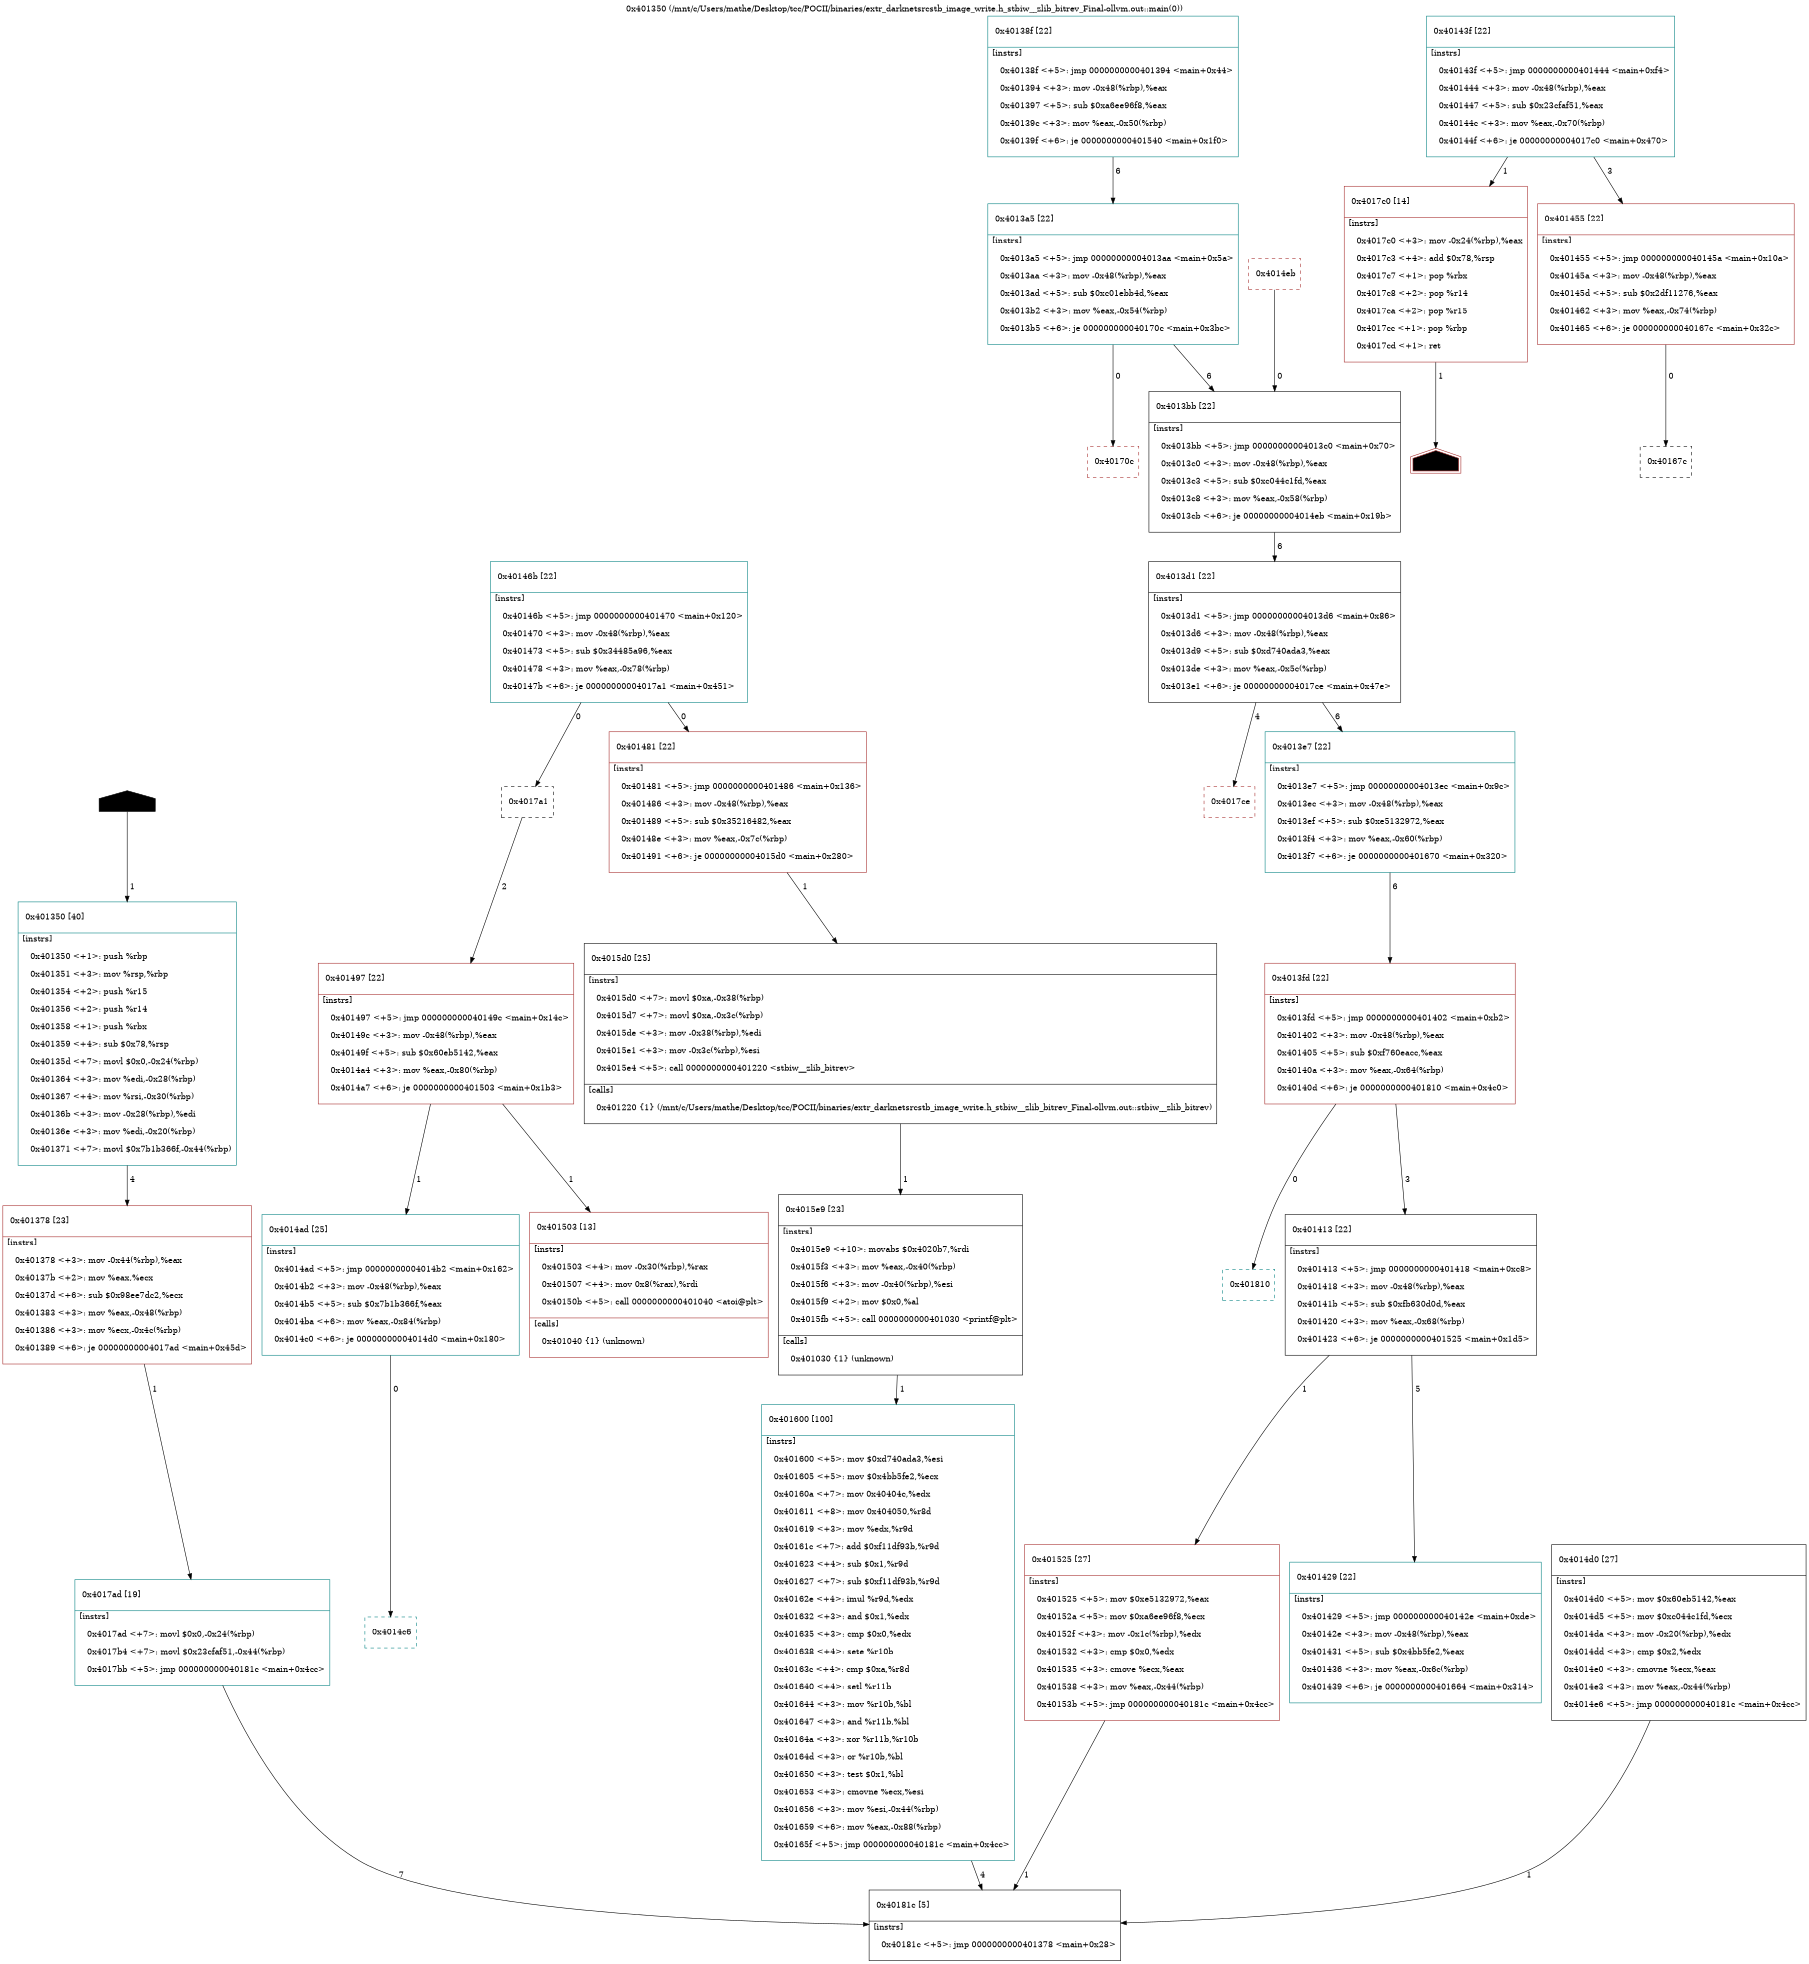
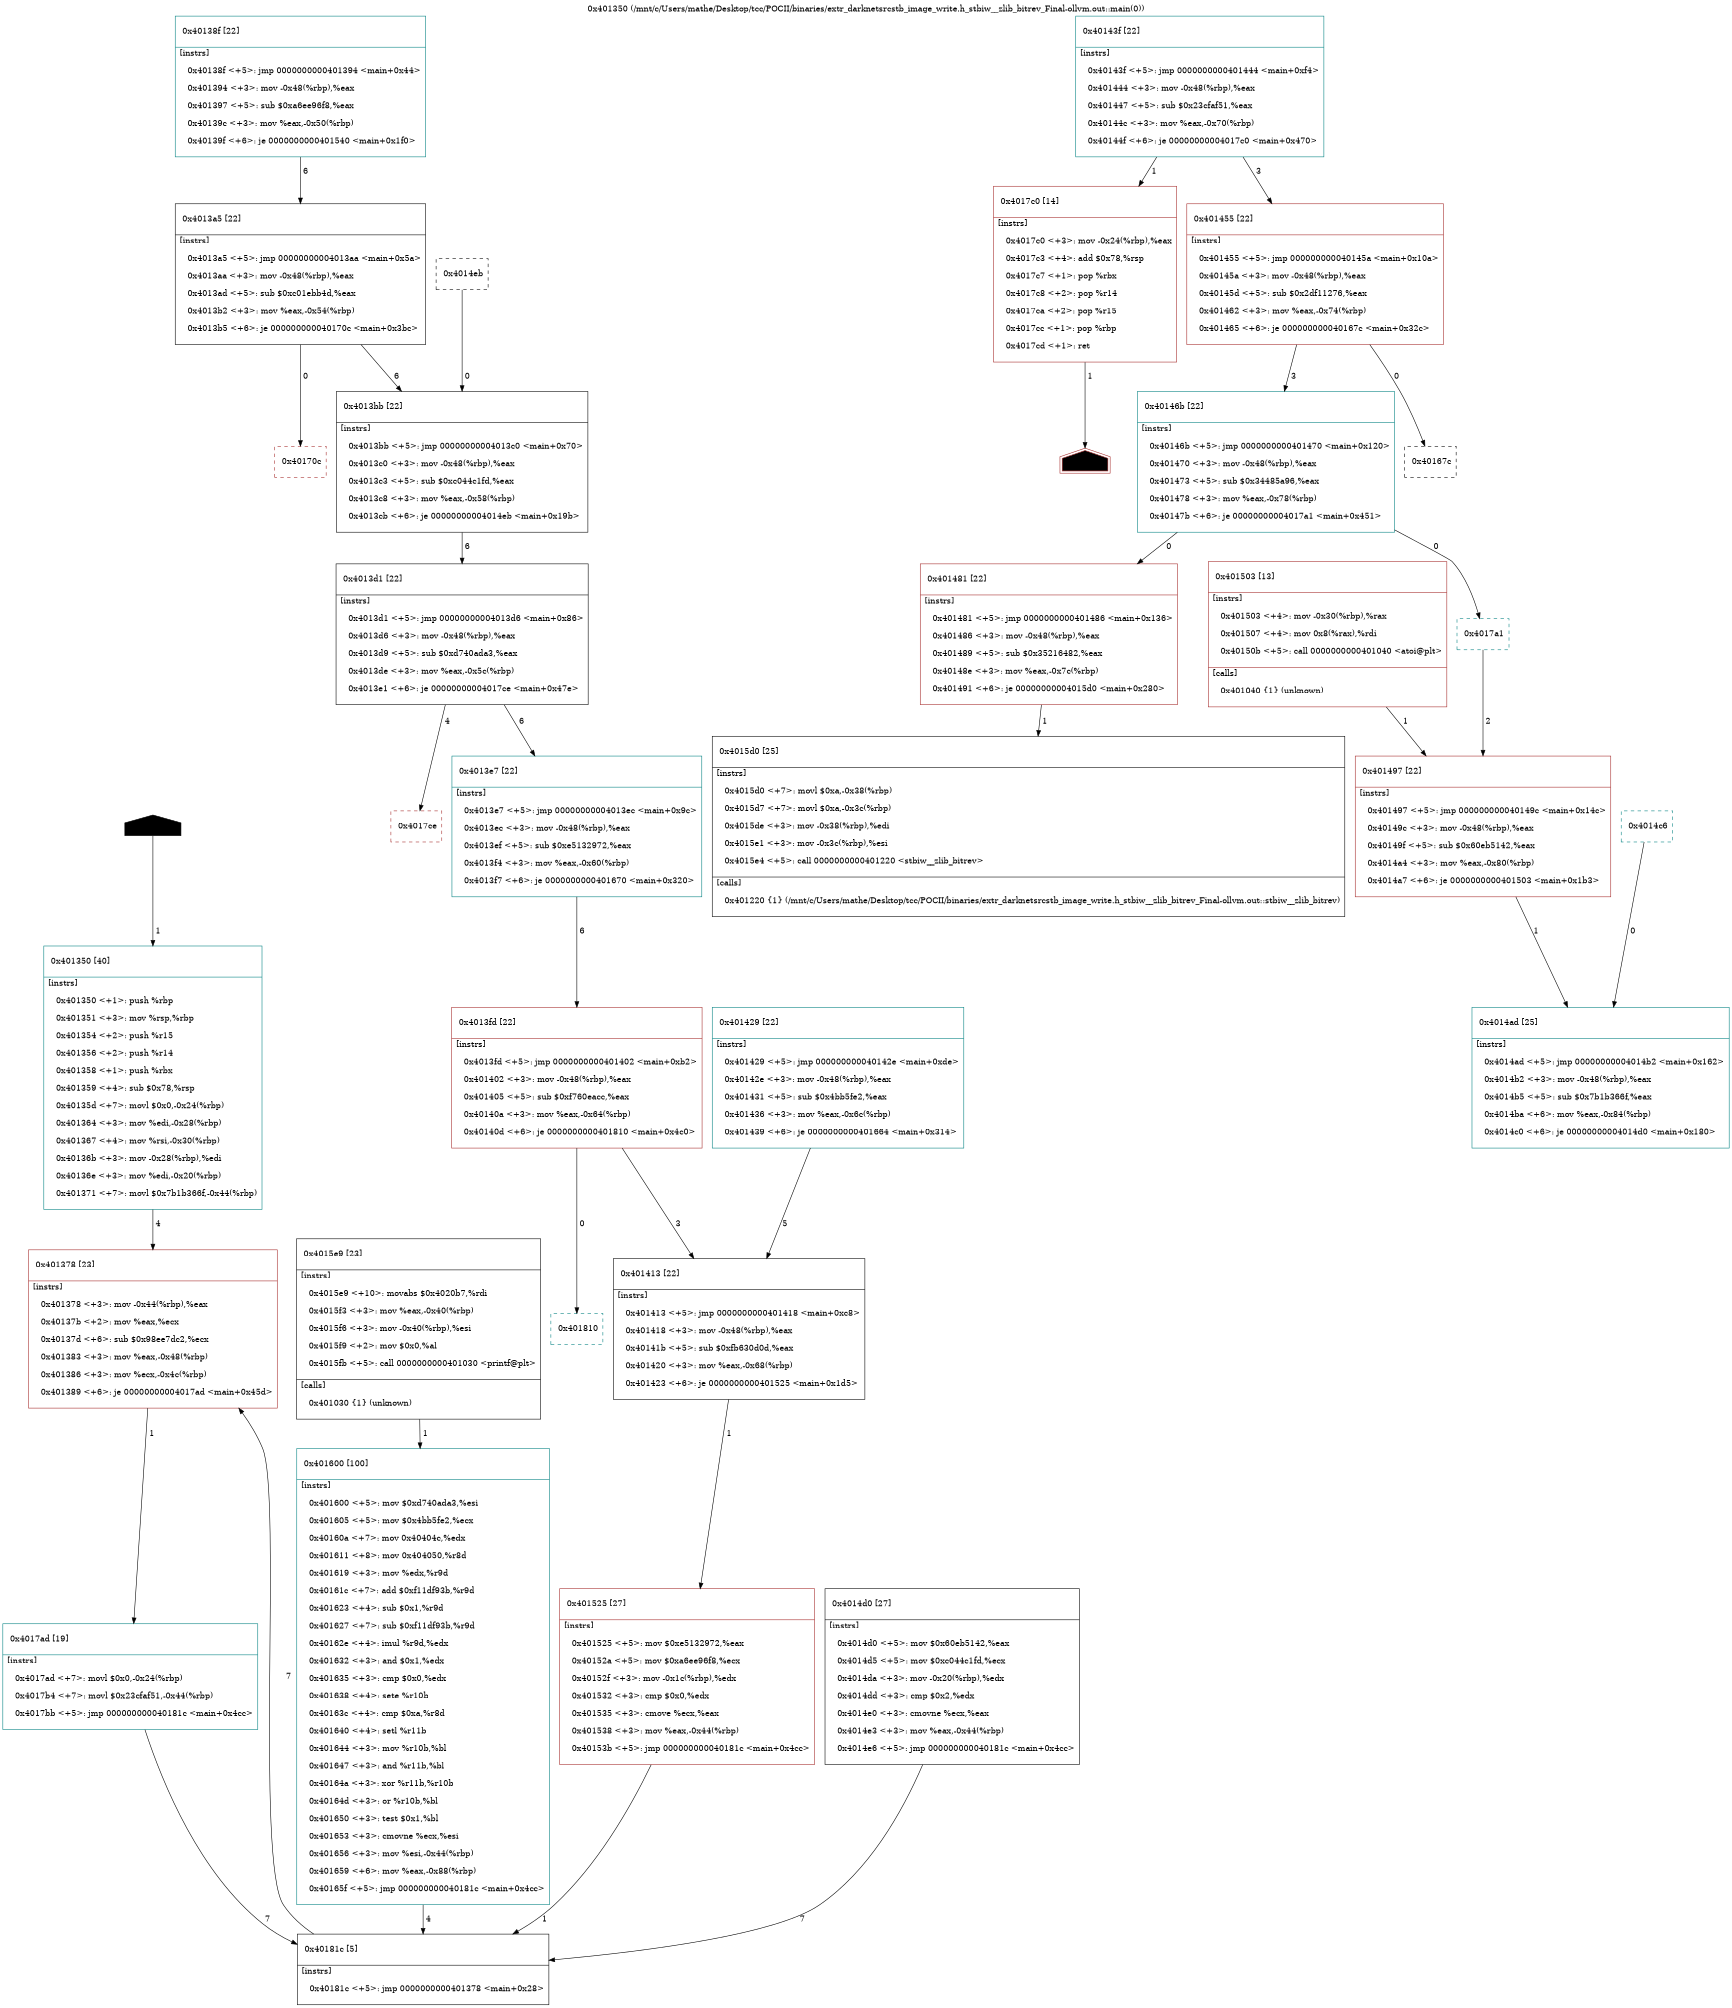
node "0x4013a5 [22]": color teal -> black
node "0x4014eb": color brown -> black
edge "0x401455 [22]" -> "0x40146b [22]": added, label "3"
node "0x4017a1": color black -> teal
edge "0x401497 [22]" -> "0x401503 [13]": reversed
edge "0x4015d0 [25]" -> "0x4015e9 [23]": removed, label "1"
edge "0x401413 [22]" -> "0x401429 [22]": reversed
edge "0x4014ad [25]" -> "0x4014c6": reversed
edge "0x40181c [5]" -> "0x401378 [23]": added, label "7"
edge "0x4014d0 [27]" -> "0x40181c [5]": label " 1" -> " 7"
